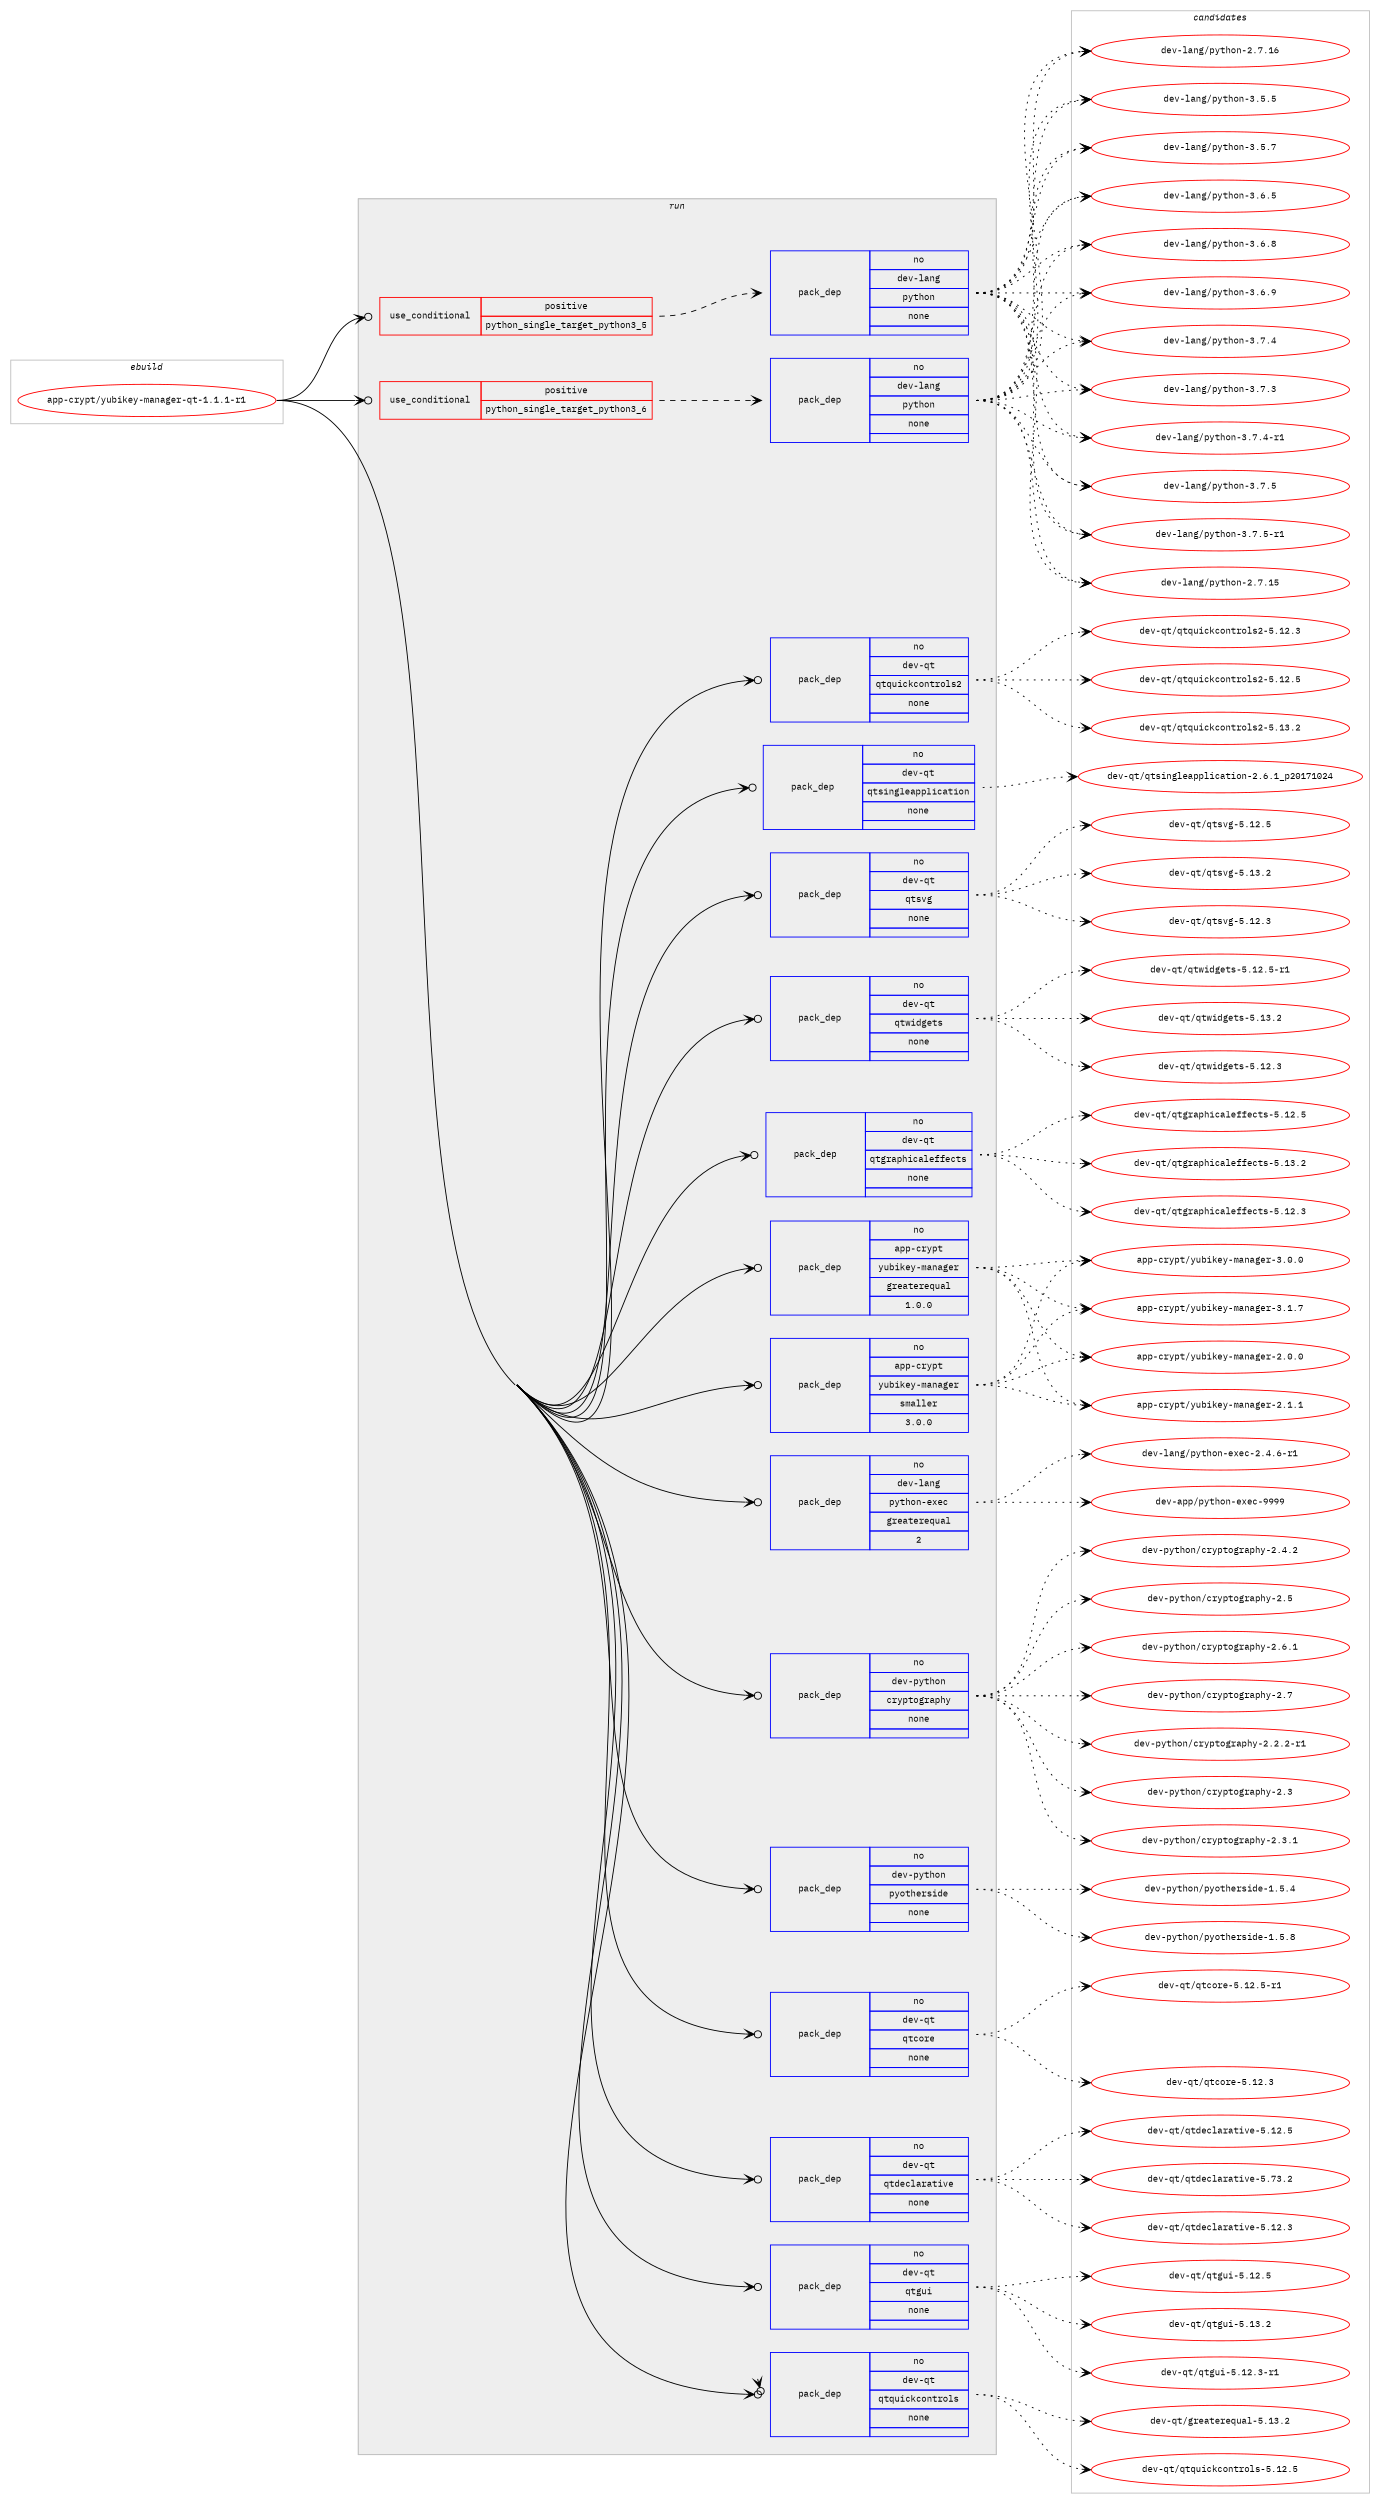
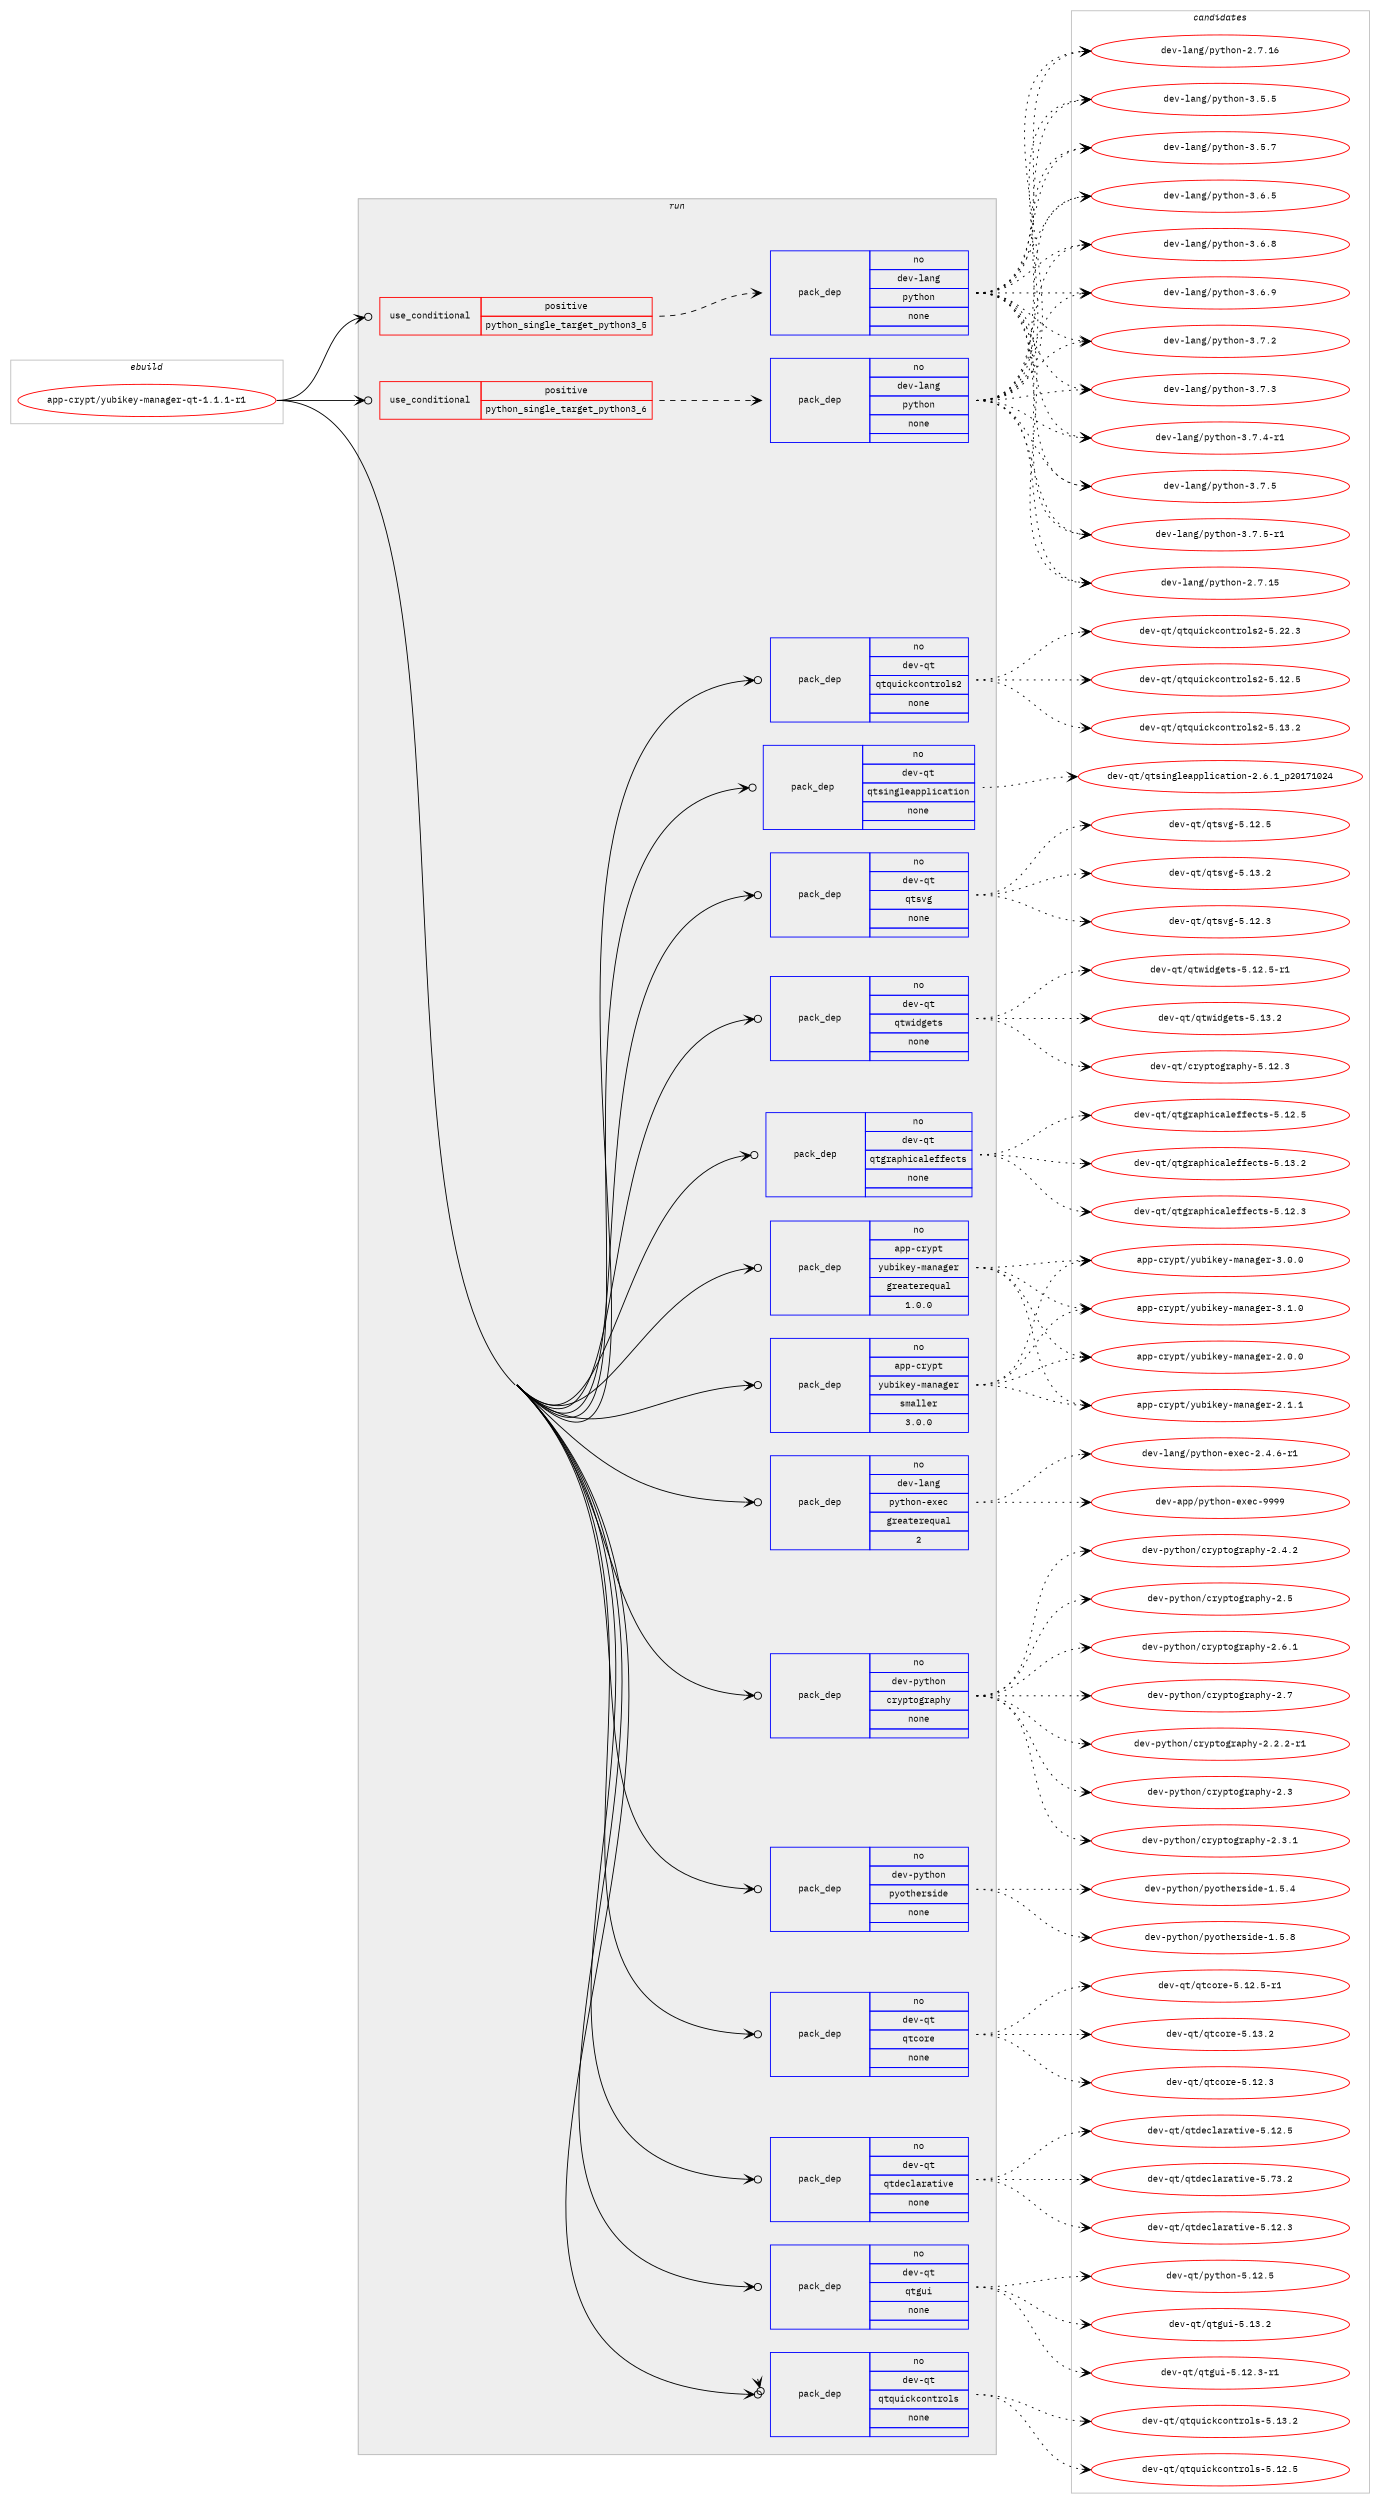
node "dev-lang/python-3.7.4": label "dev-lang/python-3.7.4" -> "dev-lang/python-3.7.2"
node "dev-qt/qtquickcontrols2-5.12.3": label "dev-qt/qtquickcontrols2-5.12.3" -> "dev-qt/qtquickcontrols2-5.22.3"
node "dev-qt/qtwidgets-5.12.3": label "dev-qt/qtwidgets-5.12.3" -> "dev-qt/cryptography-5.12.3"
node "app-crypt/yubikey-manager-3.1.7": label "app-crypt/yubikey-manager-3.1.7" -> "app-crypt/yubikey-manager-3.1.0"
node "dev-qt/qtcore-5.13.2": added
node "dev-qt/qtgui-5.12.5": label "dev-qt/qtgui-5.12.5" -> "dev-qt/python-5.12.5"
node "dev-qt/greaterequal-5.13.2": label "dev-qt/greaterequal-5.13.2" -> "dev-qt/qtquickcontrols-5.13.2"
